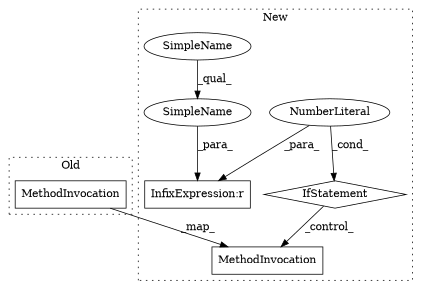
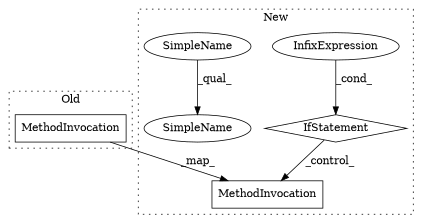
node "NumberLiteral": label "NumberLiteral" -> "InfixExpression"
node "InfixExpression:r": removed
